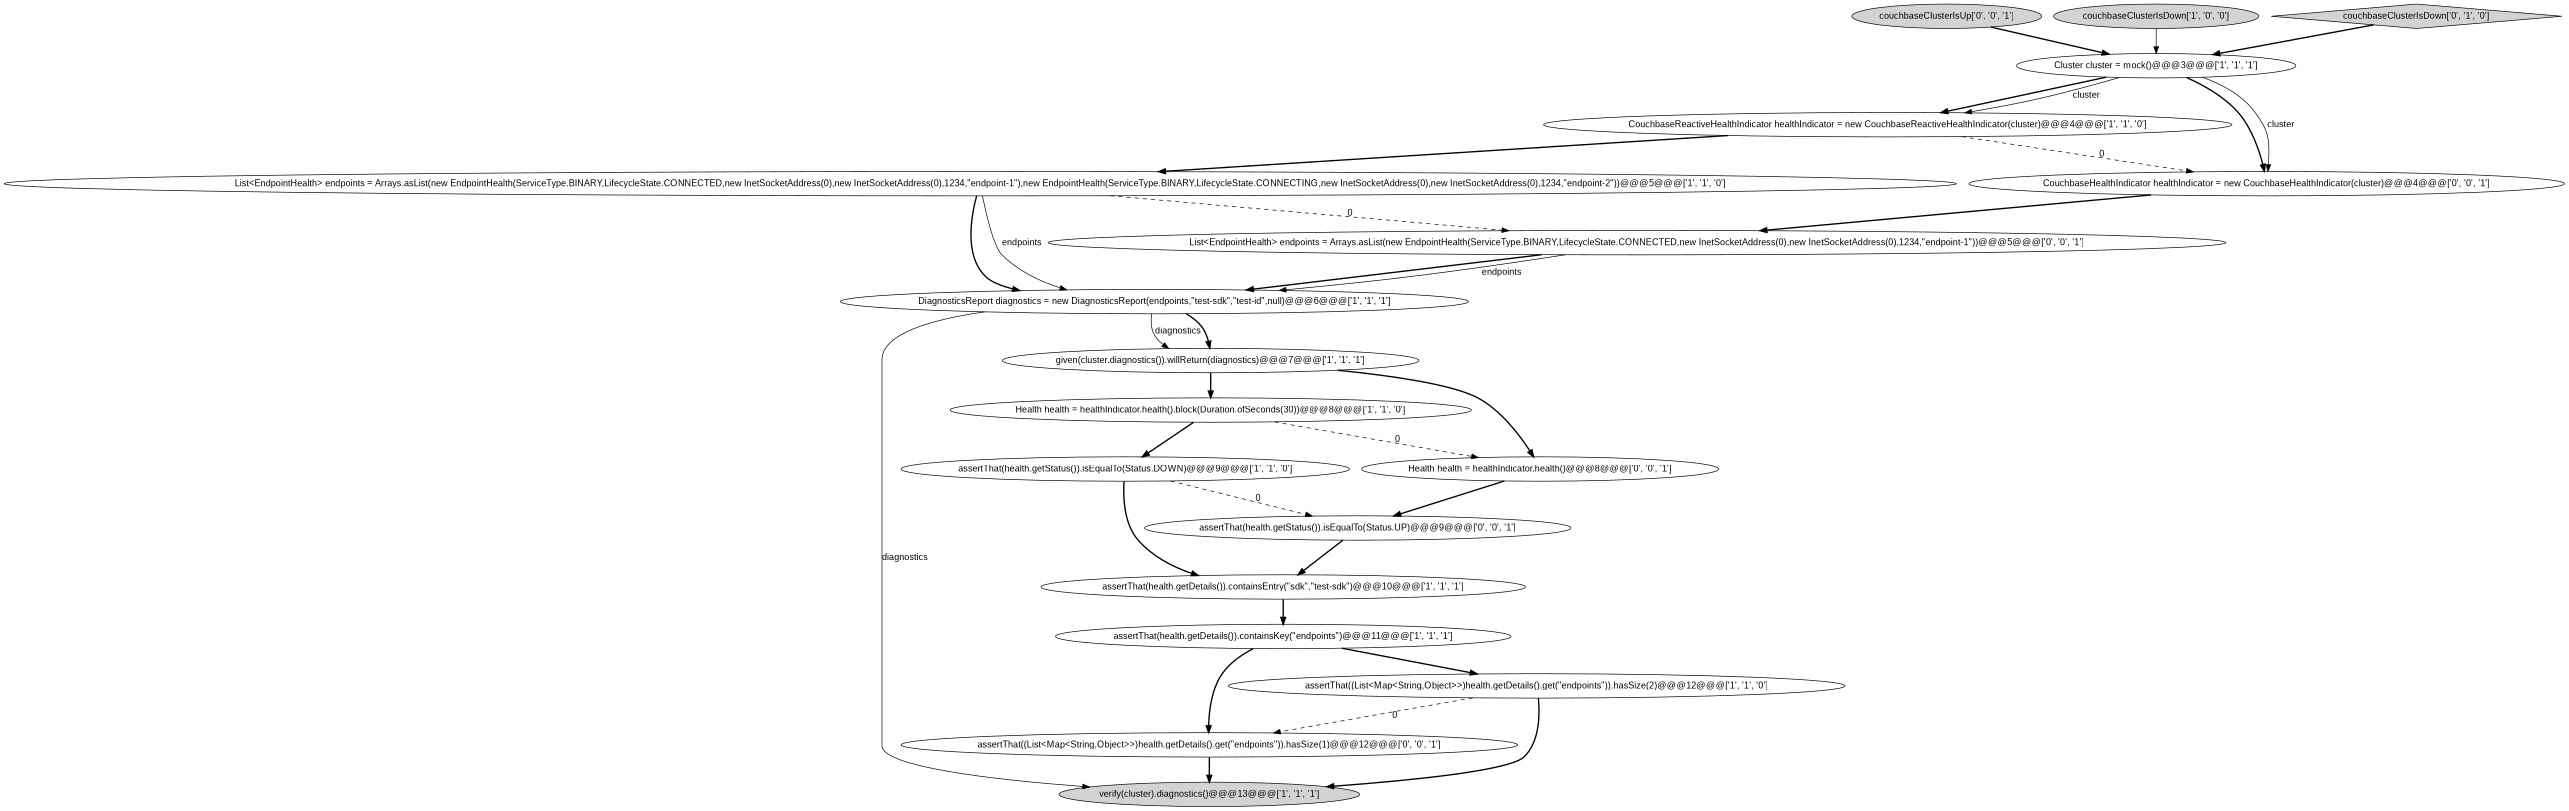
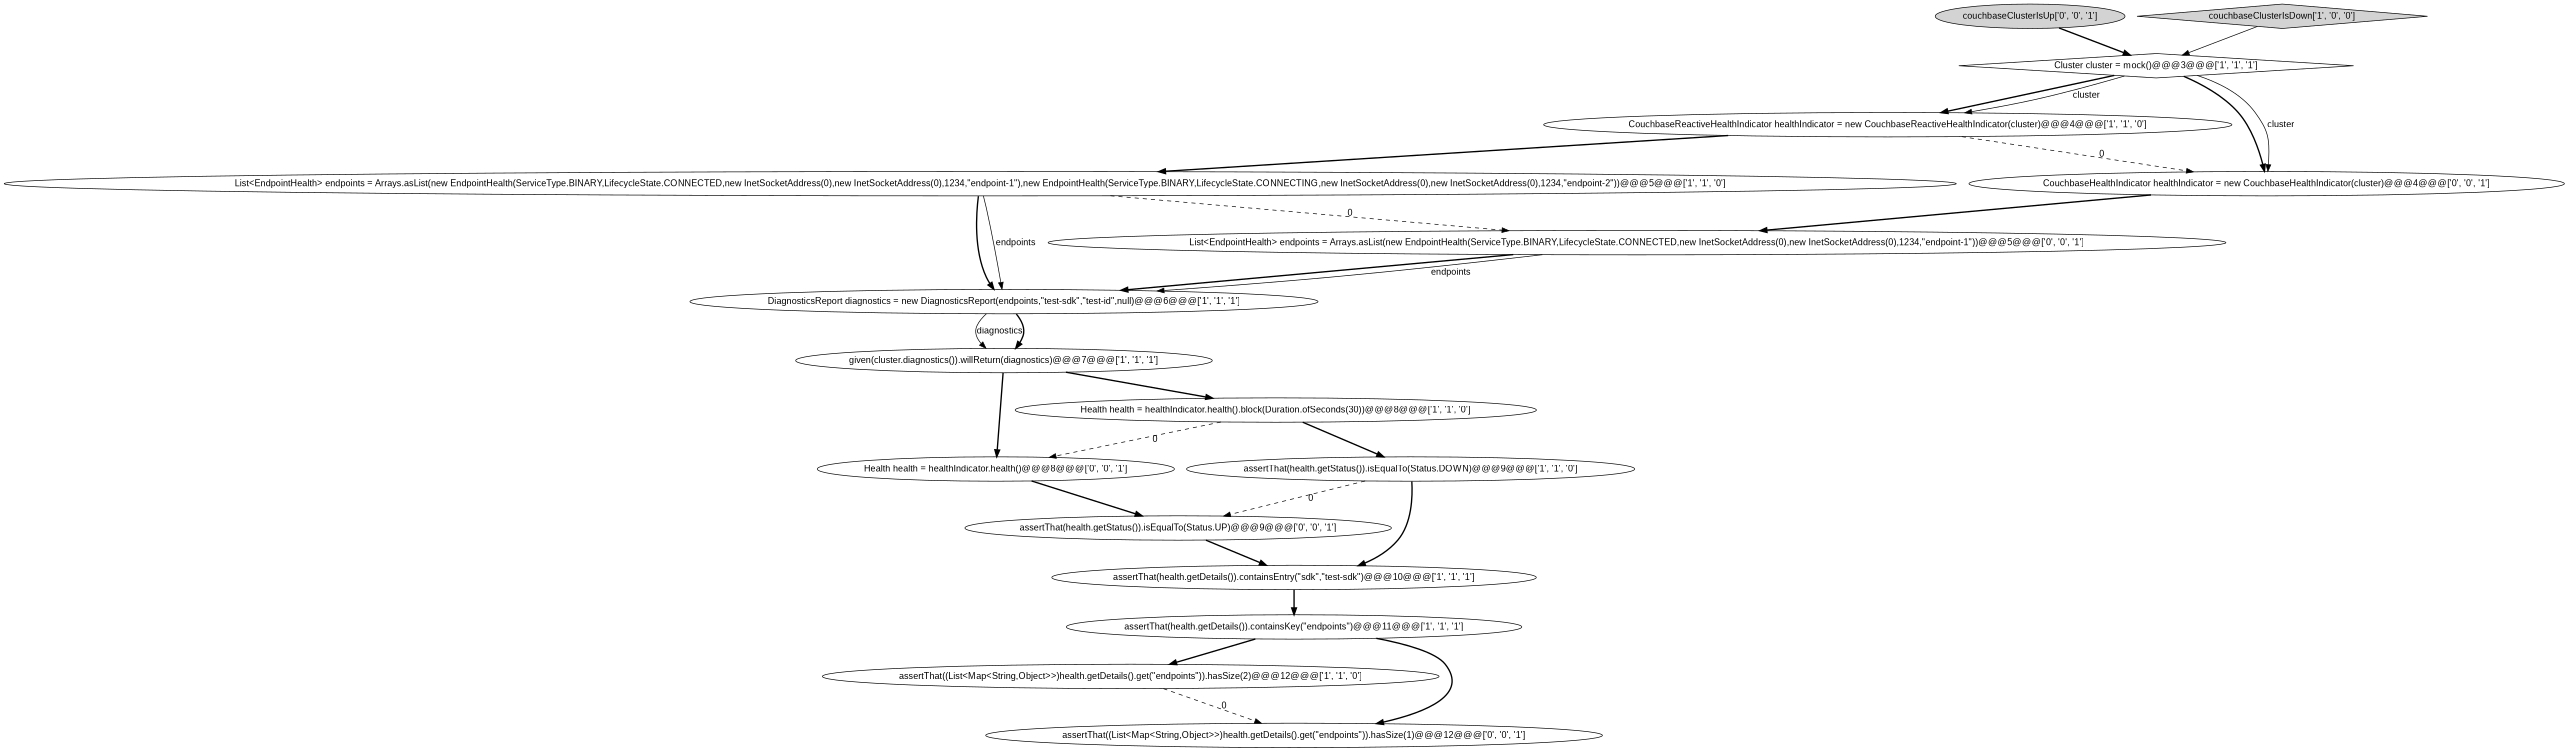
node "couchbaseClusterIsDown['1', '0', '0']": shape ellipse -> diamond
node "couchbaseClusterIsDown['0', '1', '0']": removed
node "Cluster cluster = mock()@@@3@@@['1', '1', '1']": shape ellipse -> diamond
node "verify(cluster).diagnostics()@@@13@@@['1', '1', '1']": removed
